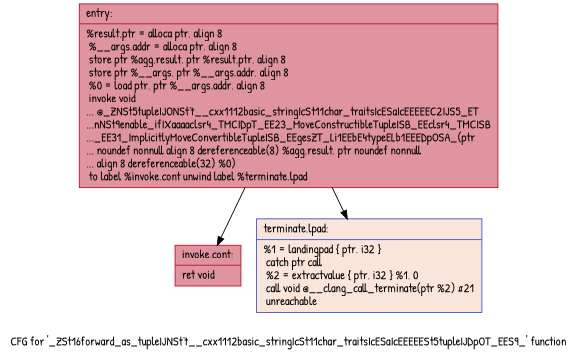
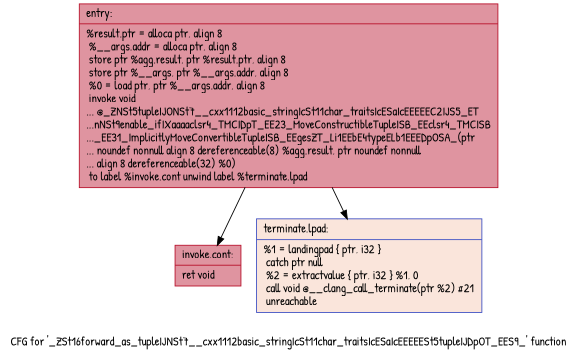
node "terminate.lpad:": text "catch ptr call" -> "catch ptr null"
